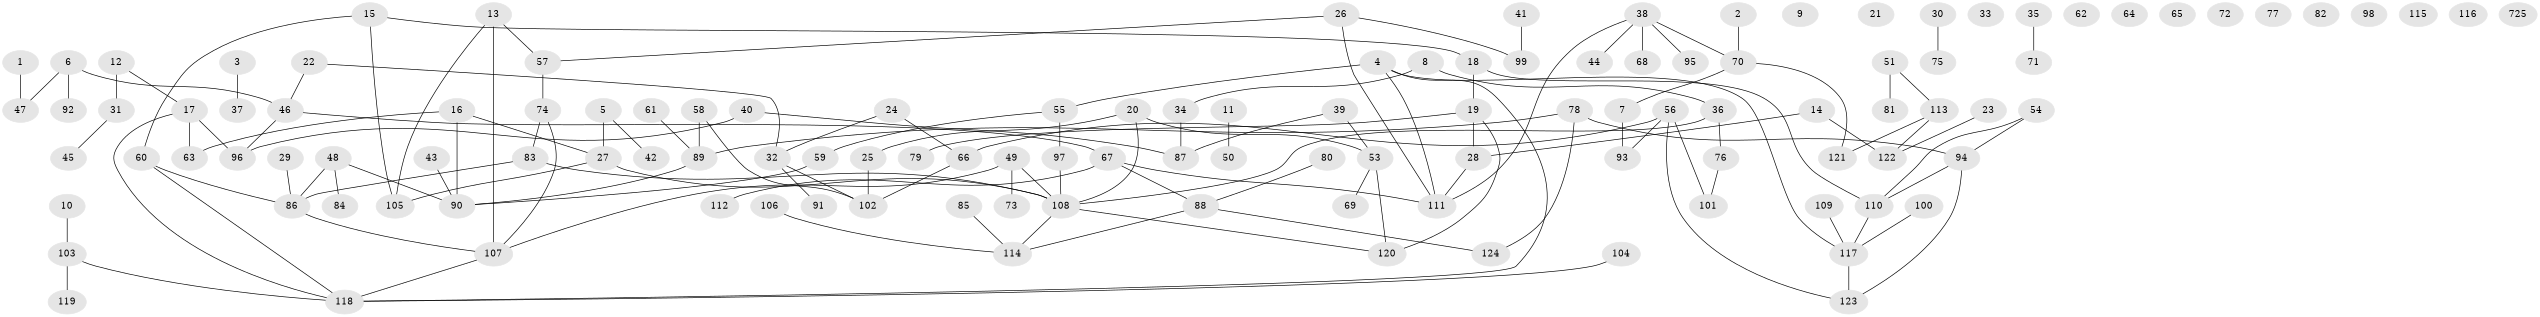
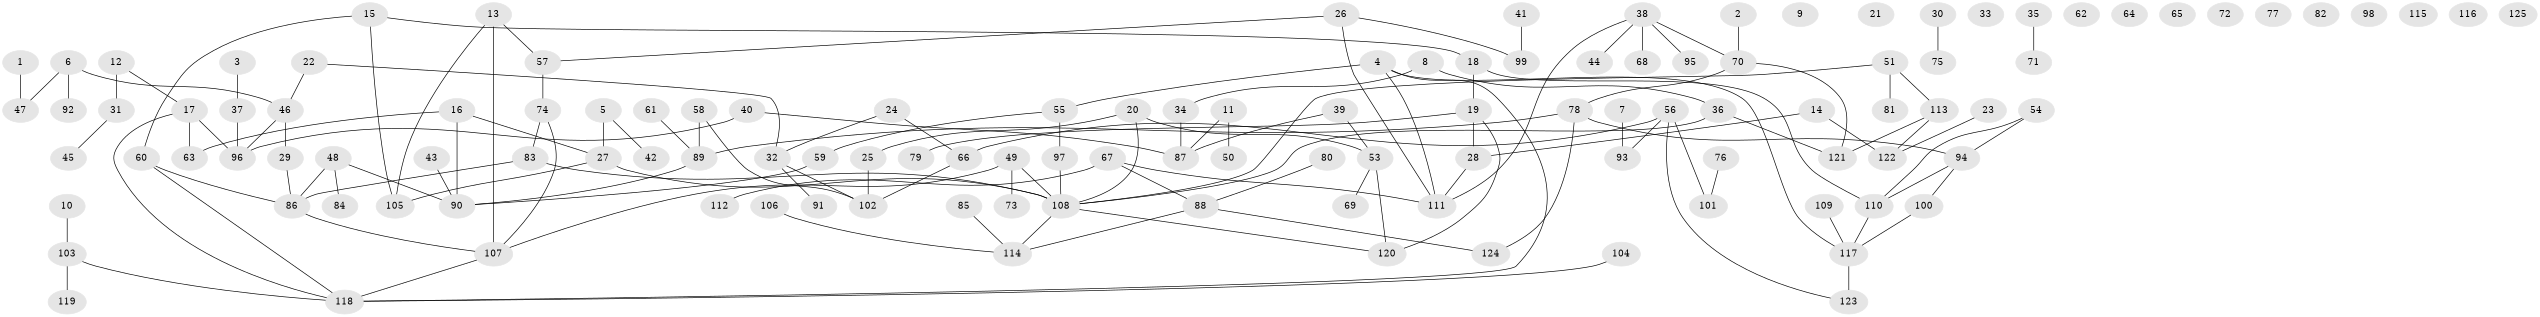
node "725": label "725" -> "125"
edge "51" -- "108": added
edge "70" -- "7": now "70" -- "78"
edge "46" -- "67": now "46" -- "29"
edge "37" -- "96": added
edge "36" -- "76": now "36" -- "121"
edge "11" -- "87": added
edge "94" -- "123": now "94" -- "100"
